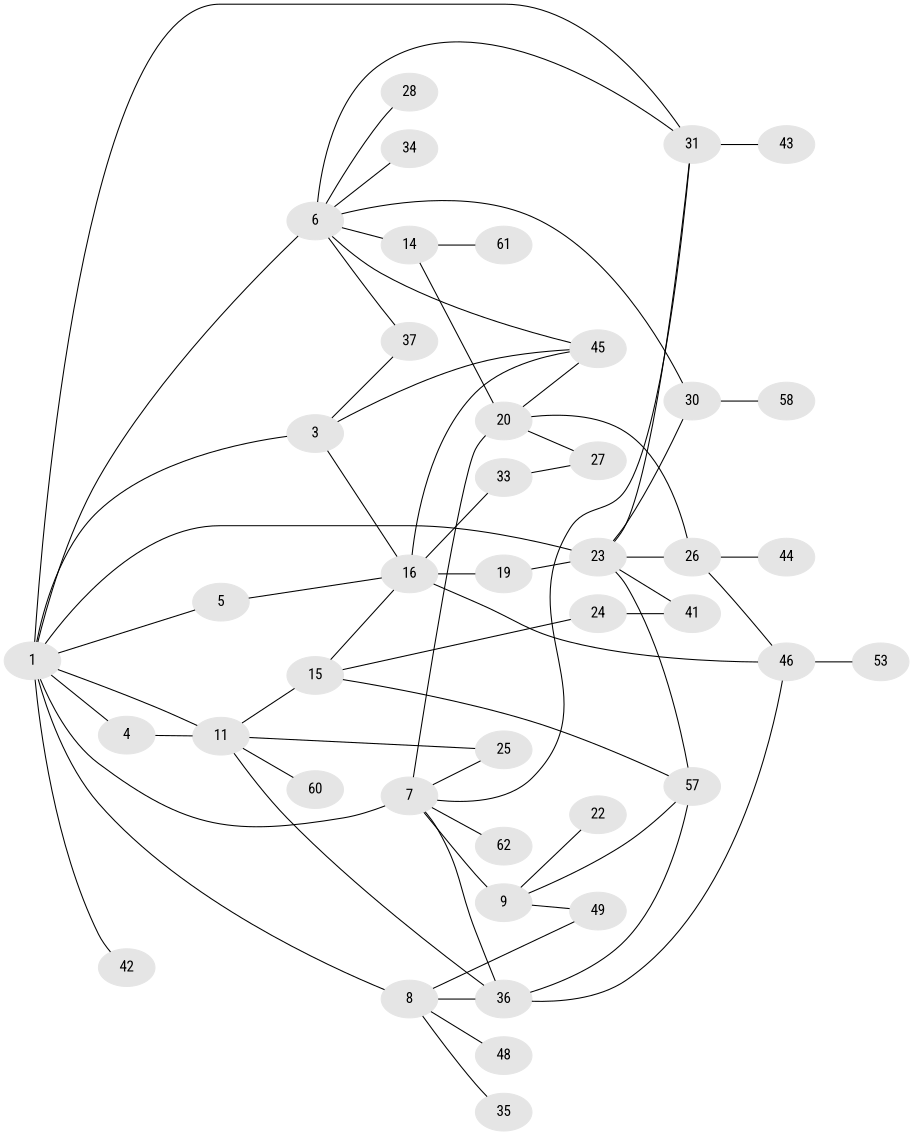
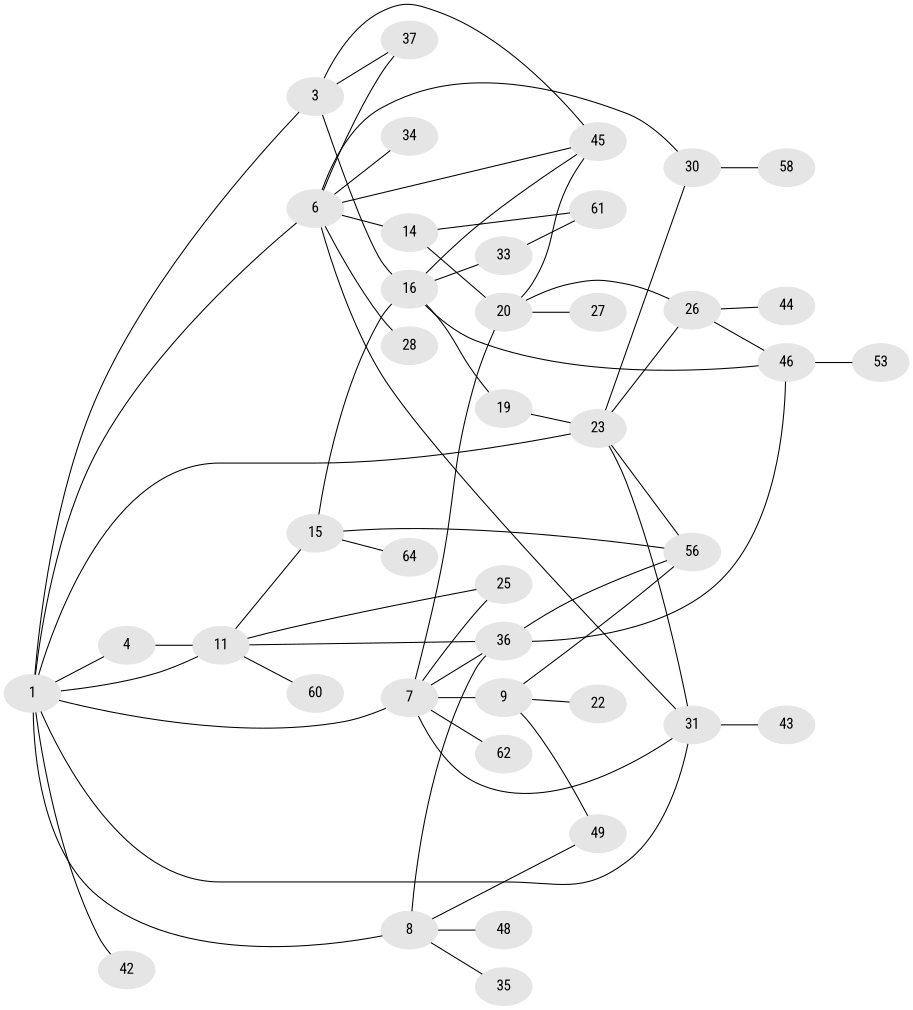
edge "27" -- "33": now "61" -- "33"
node "5": removed
node "24": label "24" -> "64"
node "41": removed
node "57": label "57" -> "56"
